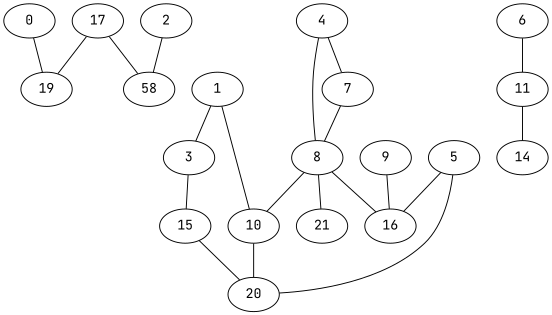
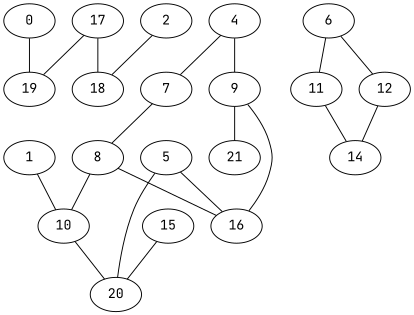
node "58": label "58" -> "18"
edge "4" -- "8": now "4" -- "9"
node "12": added
node "3": removed
edge "8" -- "21": now "9" -- "21"
